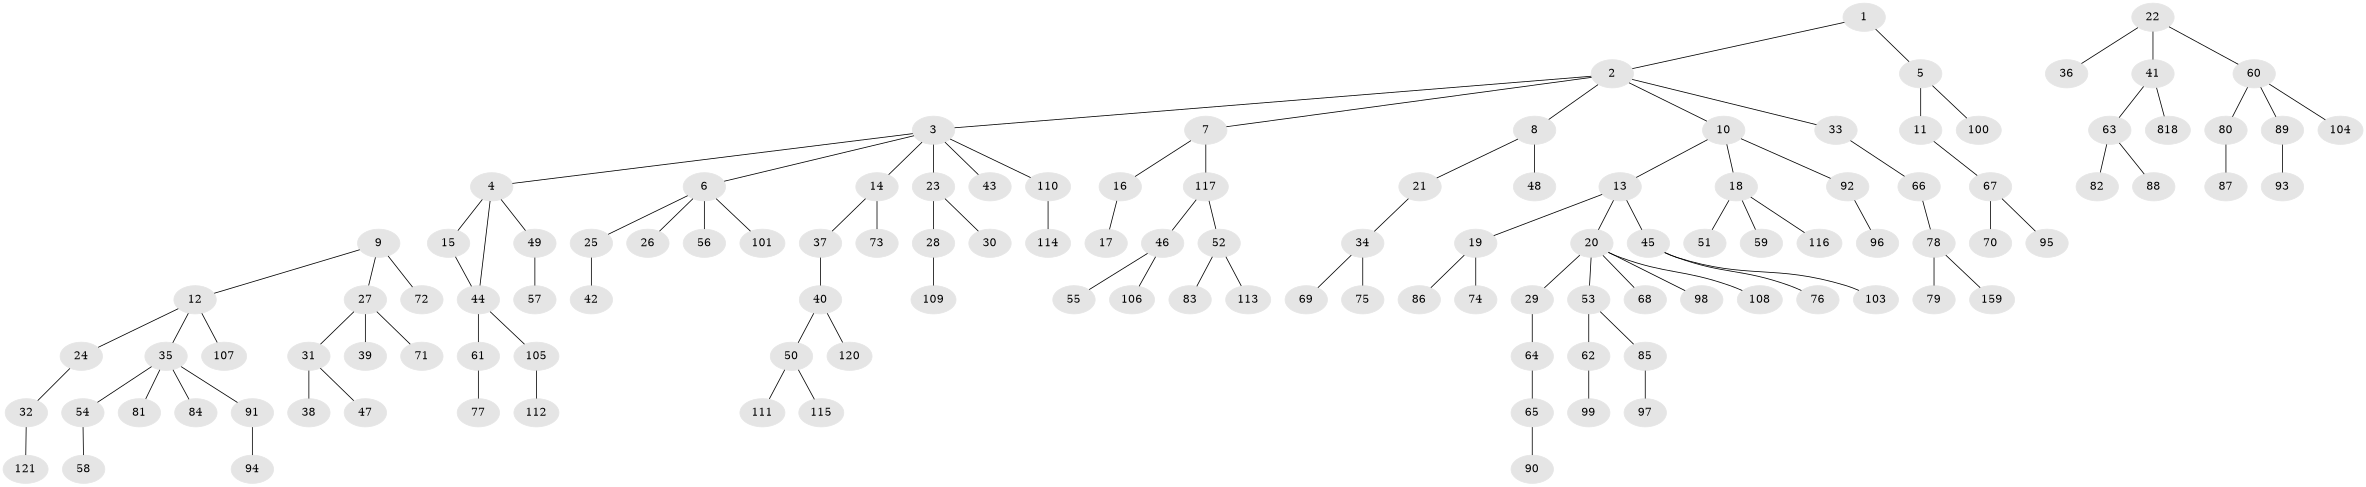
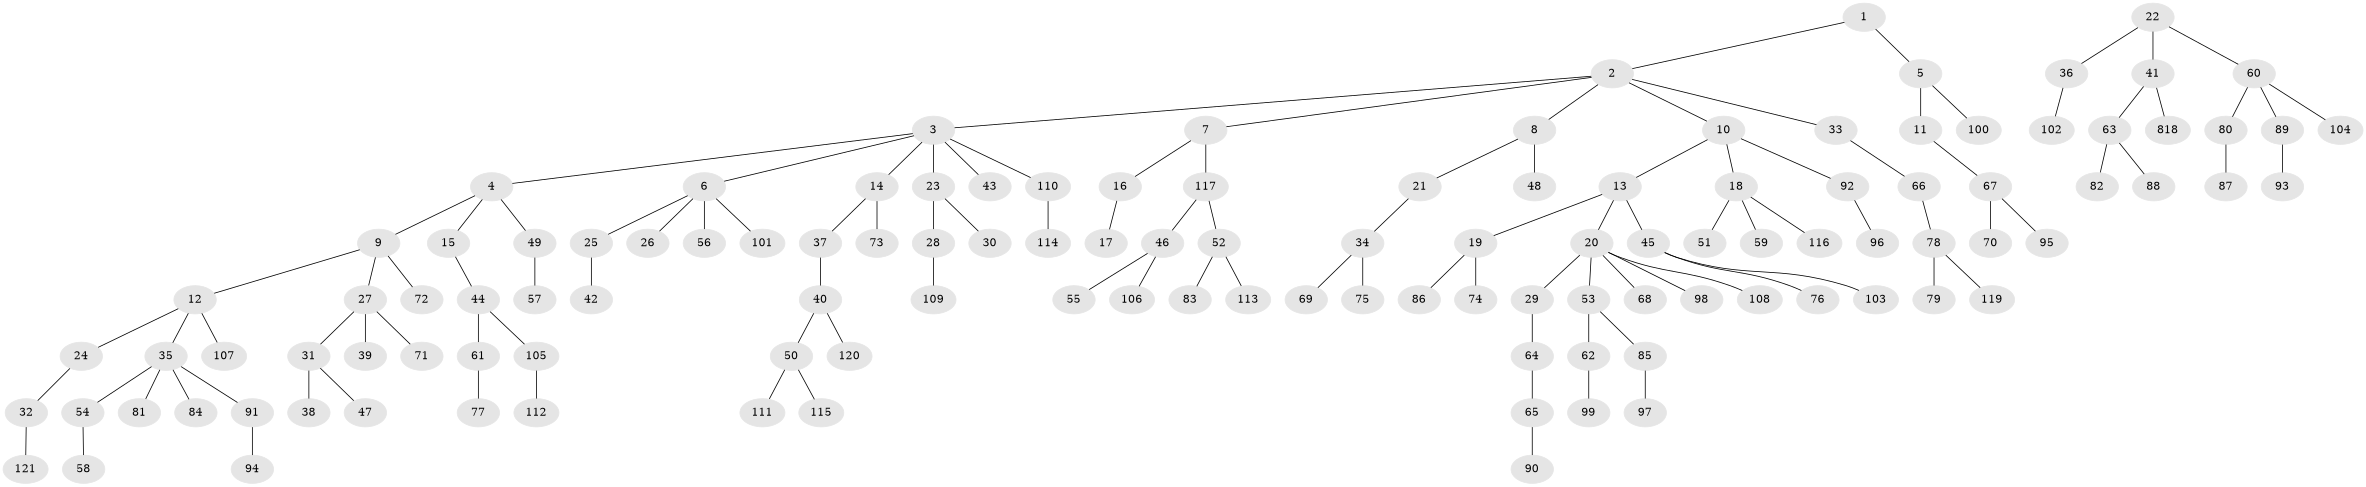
node "102": added
edge "4" -- "44": now "4" -- "9"
node "159": label "159" -> "119"
